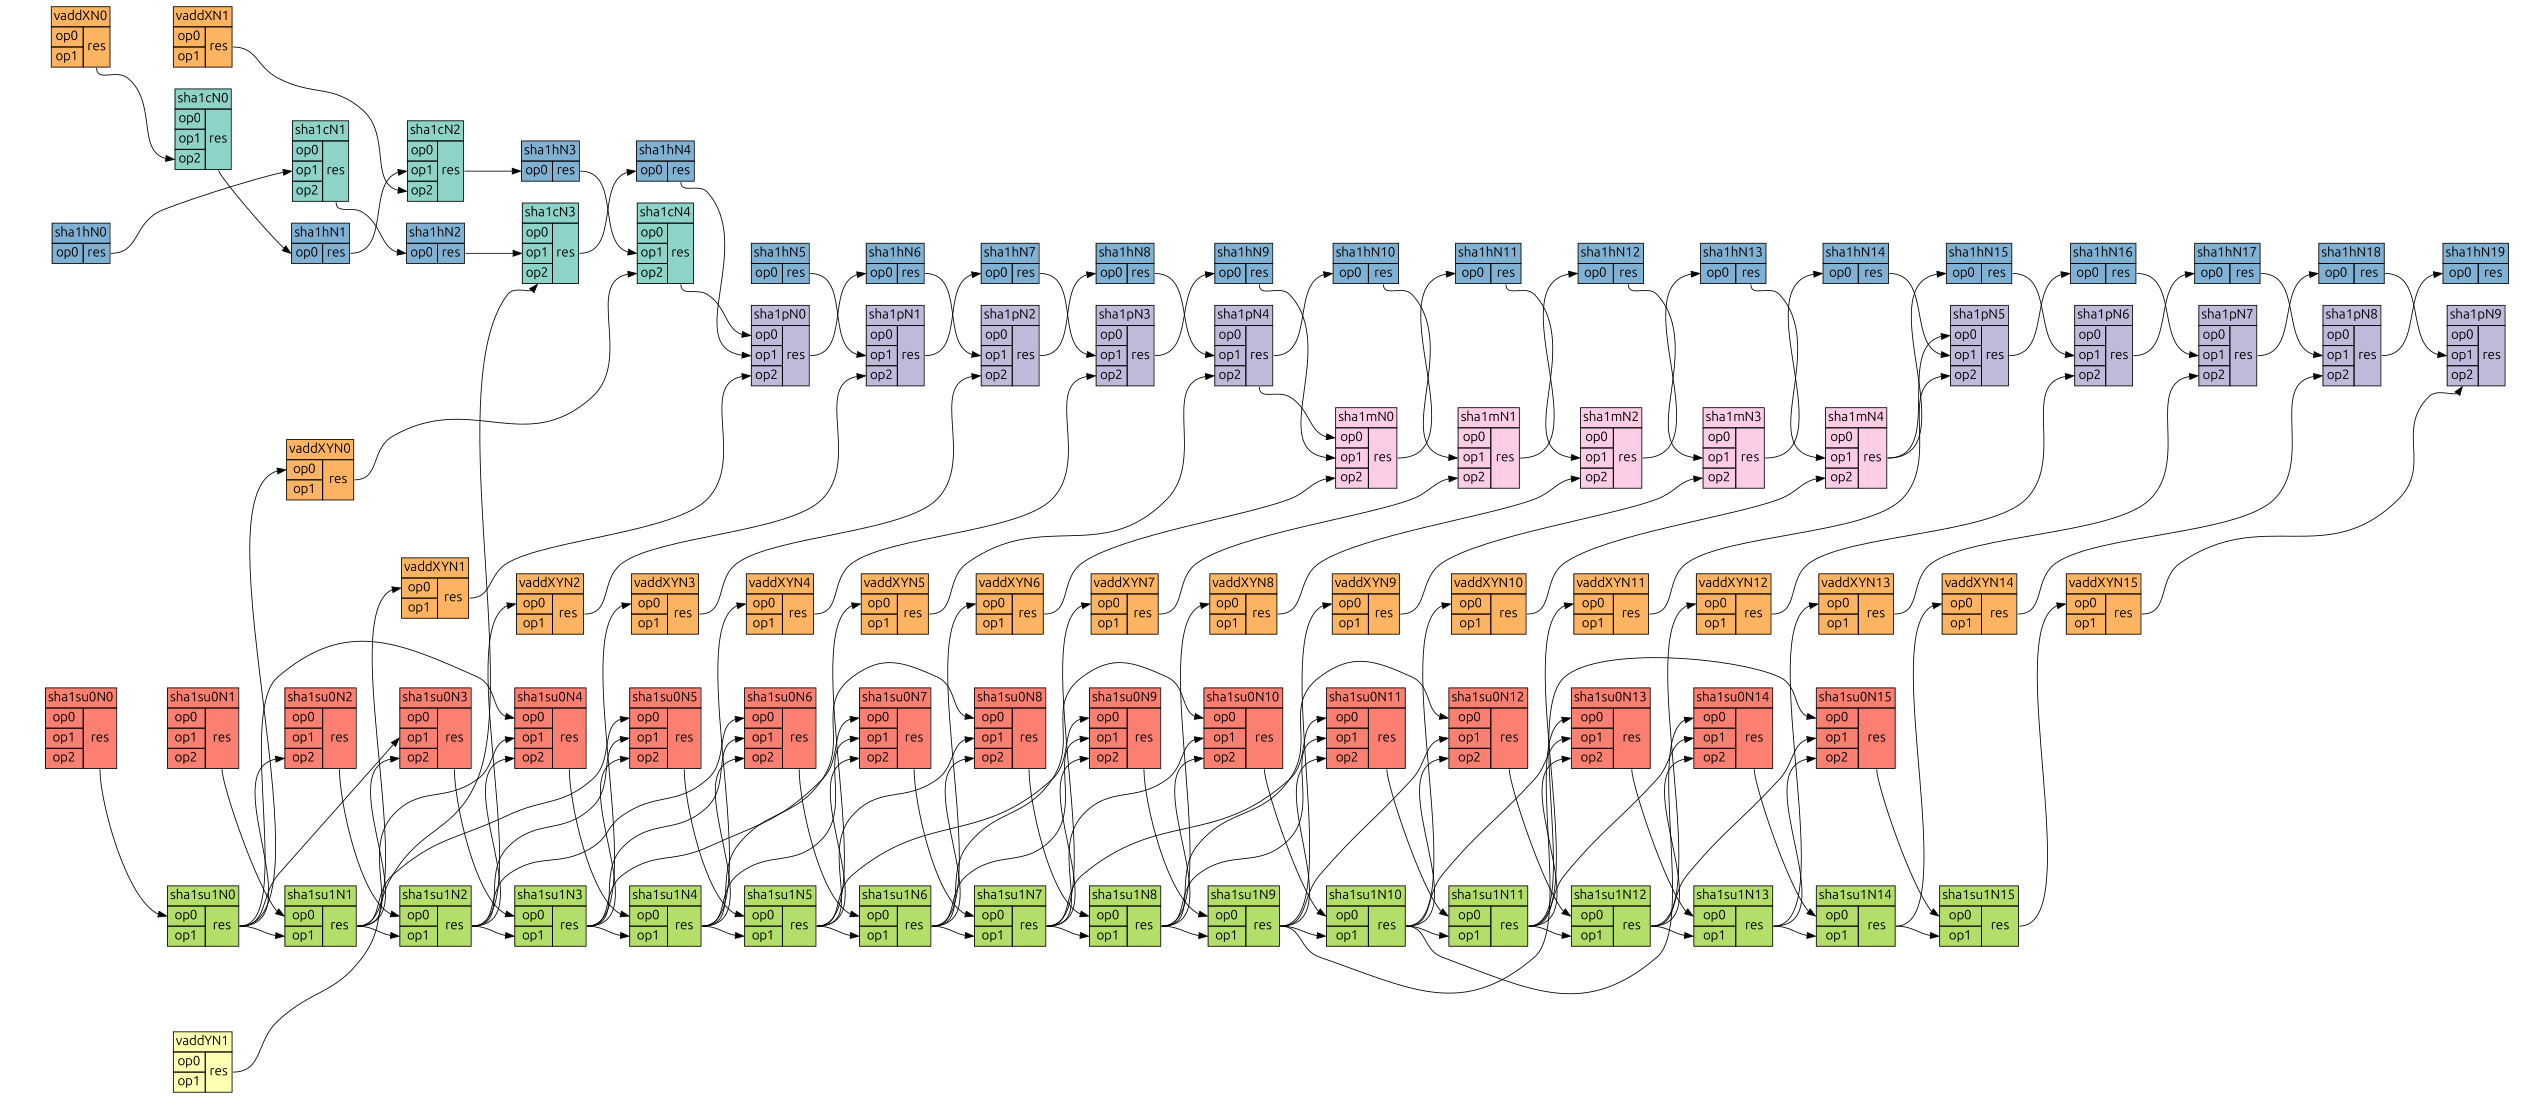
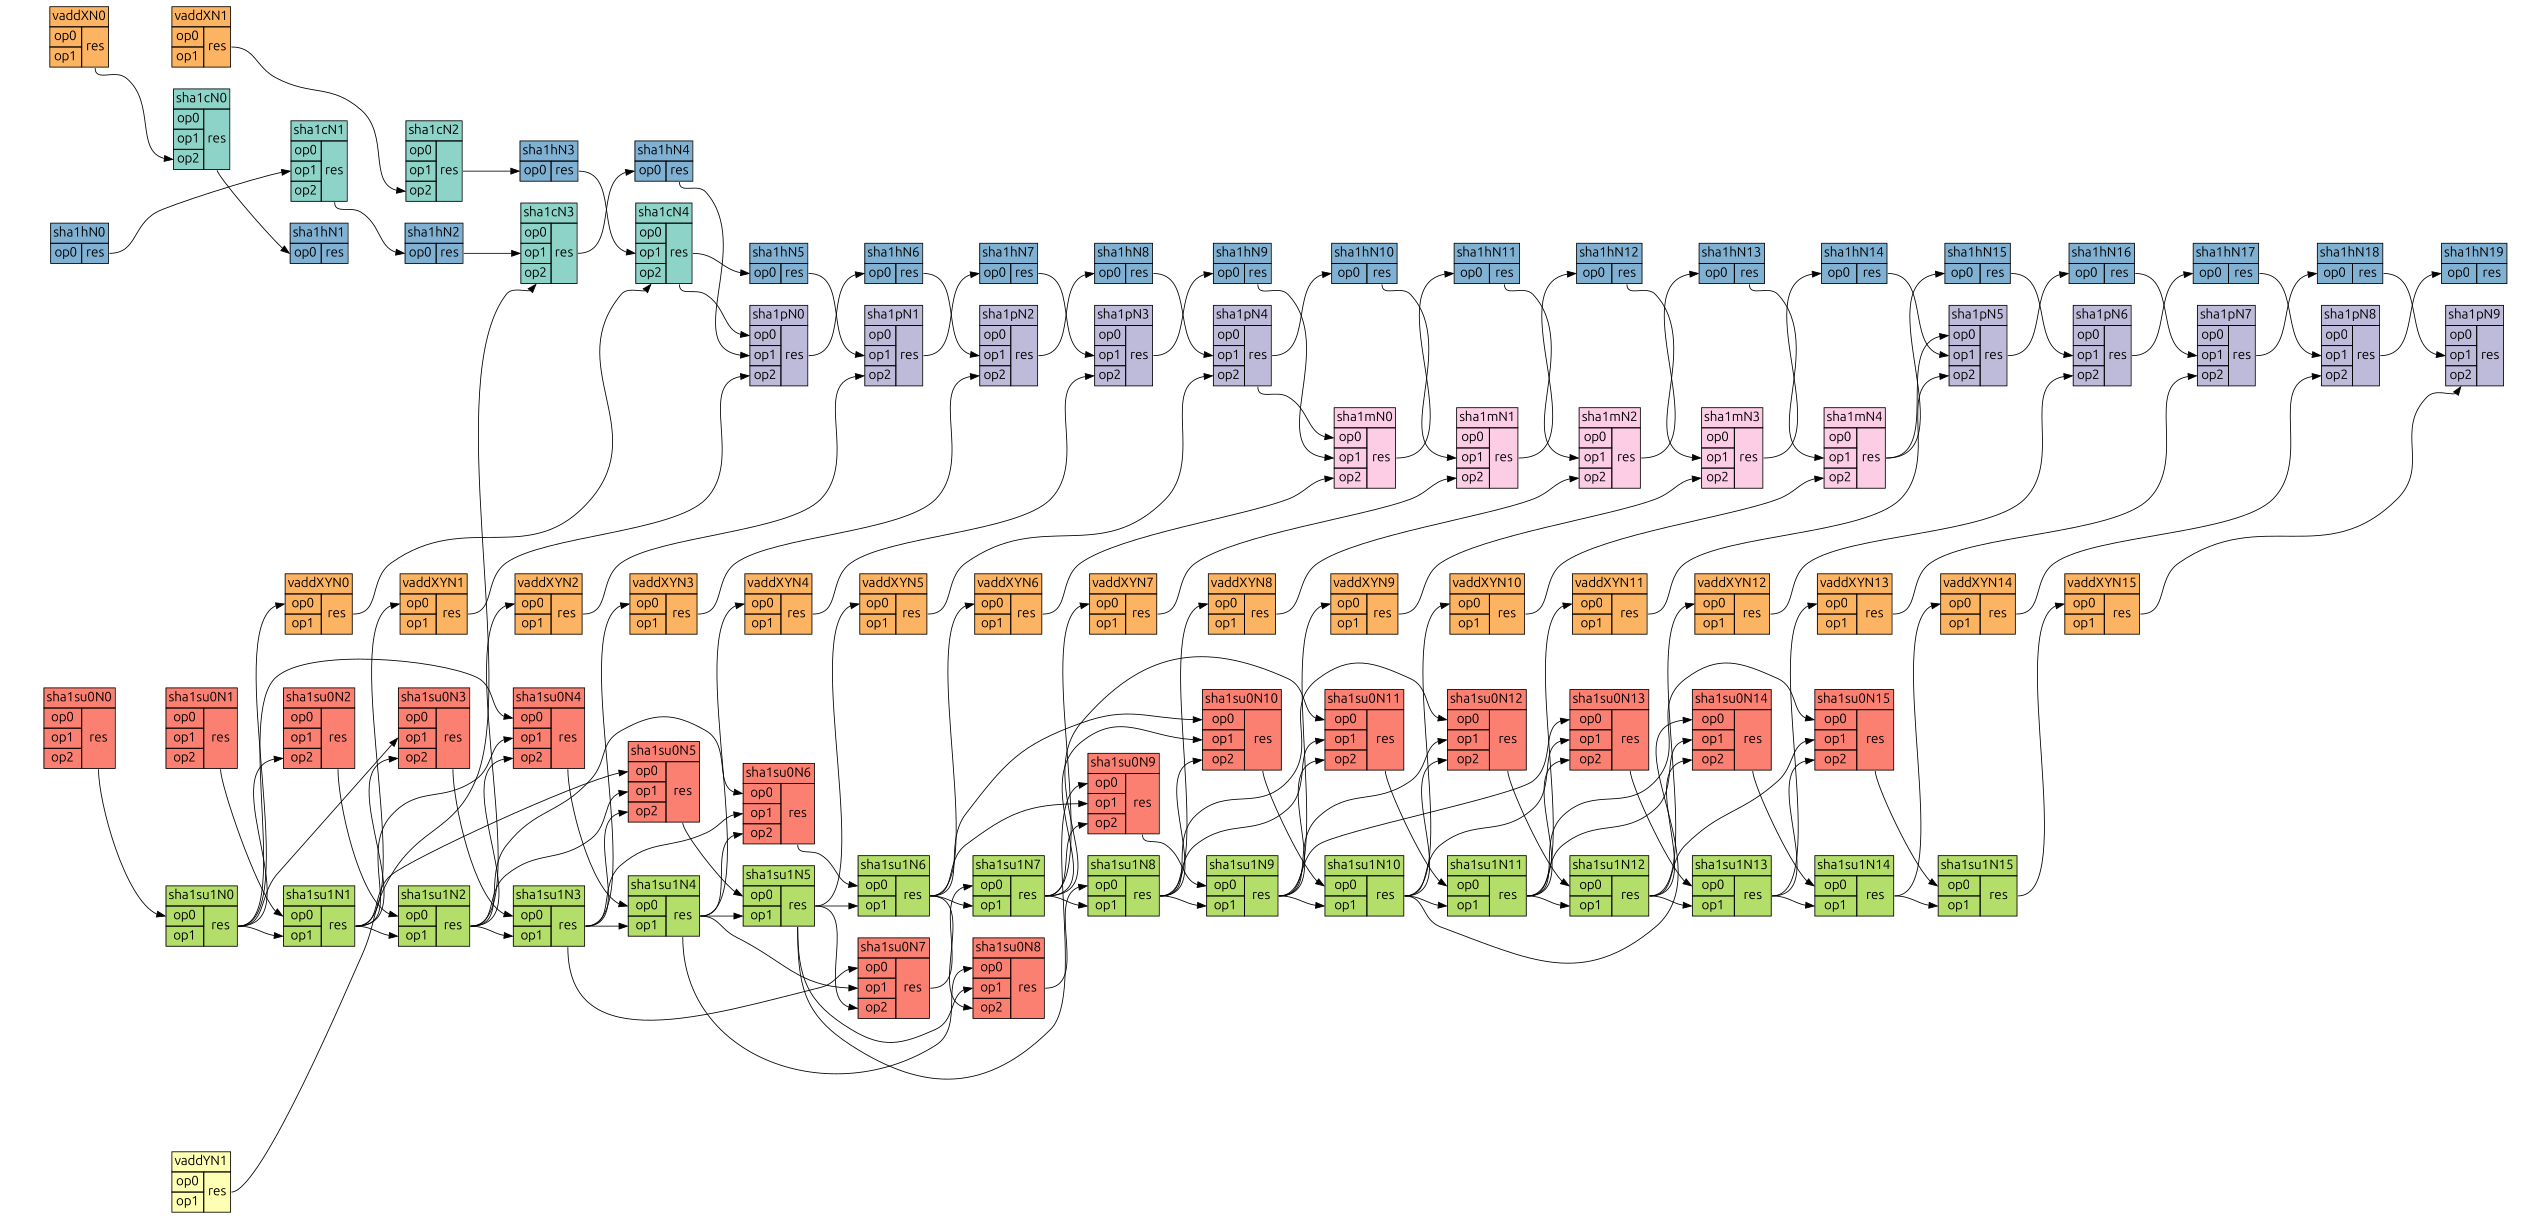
edge "sha1hN1" -> "sha1cN2": removed
edge "sha1cN4" -> "sha1hN5": added
